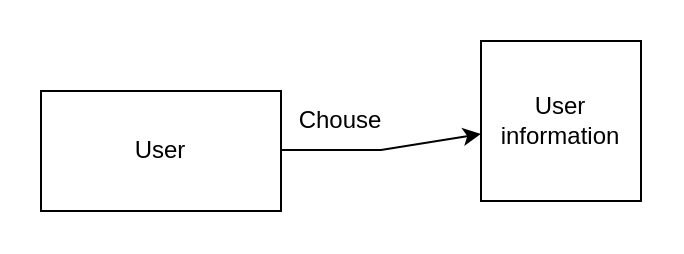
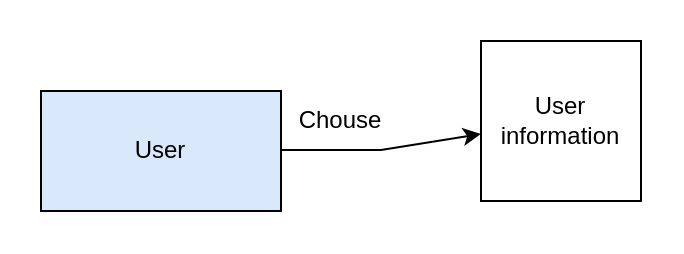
node "User": fillcolor #ffffff -> #dae8fc
